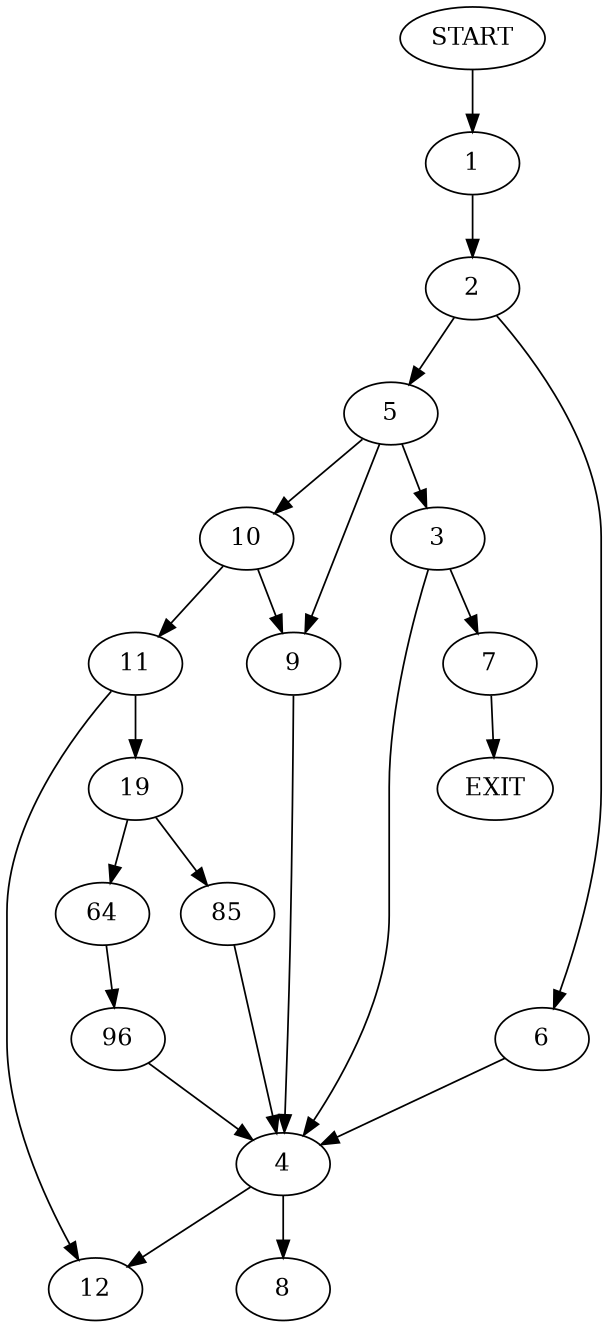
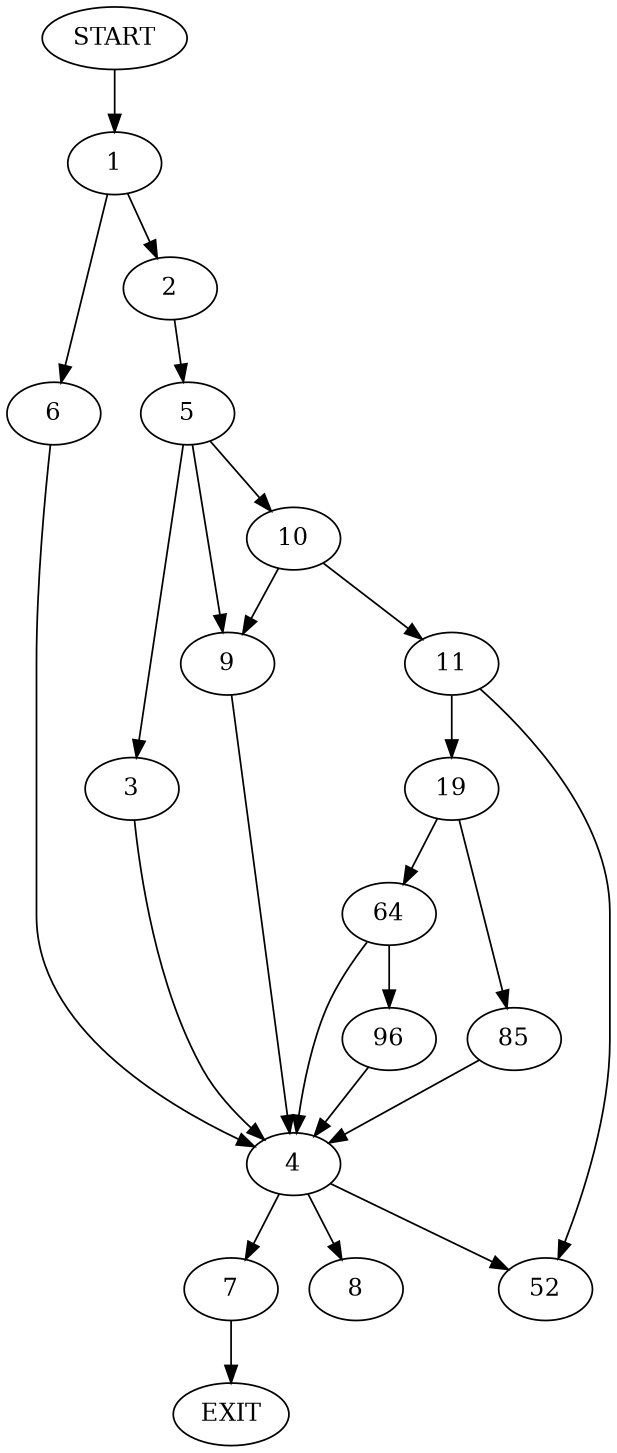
edge "3" -> "7": now "4" -> "7"
edge "2" -> "6": now "1" -> "6"
edge "64" -> "4": added
node "12": label "12" -> "52"
